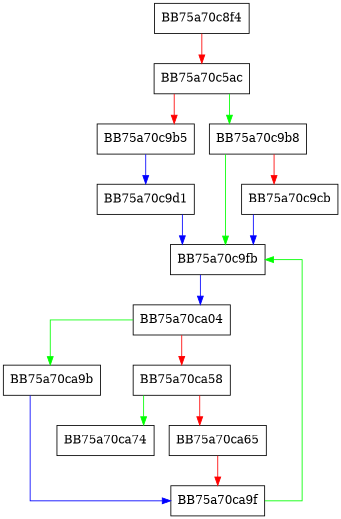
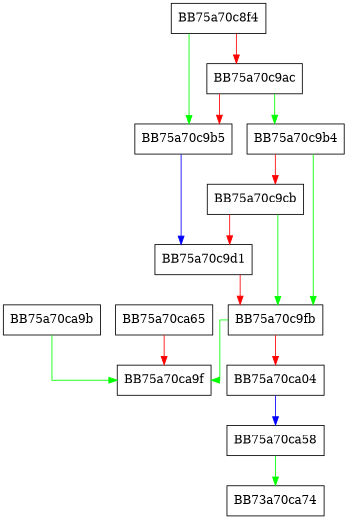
edge "BB75a70c8f4" -> "BB75a70c9b5": added
node "BB75a70c5ac": label "BB75a70c5ac" -> "BB75a70c9ac"
node "BB75a70c9b8": label "BB75a70c9b8" -> "BB75a70c9b4"
edge "BB75a70c9d1" -> "BB75a70c9fb": color blue -> red
edge "BB75a70c9cb" -> "BB75a70c9d1": added
edge "BB75a70c9cb" -> "BB75a70c9fb": color blue -> green
edge "BB75a70c9fb" -> "BB75a70ca04": color blue -> red
edge "BB75a70ca04" -> "BB75a70ca9b": removed
edge "BB75a70ca04" -> "BB75a70ca58": color red -> blue
edge "BB75a70ca9f" -> "BB75a70c9fb": reversed
edge "BB75a70ca58" -> "BB75a70ca65": removed
node "BB75a70ca74": label "BB75a70ca74" -> "BB73a70ca74"
edge "BB75a70ca9b" -> "BB75a70ca9f": color blue -> green
